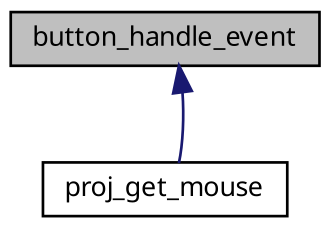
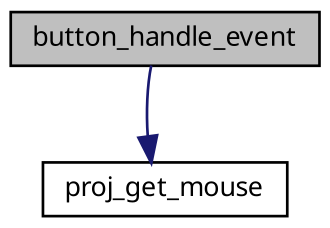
edge "proj_get_mouse" -> "button_handle_event": reversed
